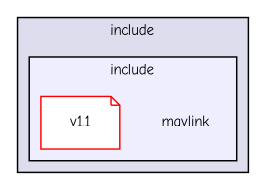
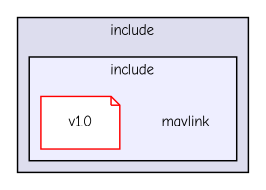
node "v1.1": label "v1.1" -> "v1.0"
